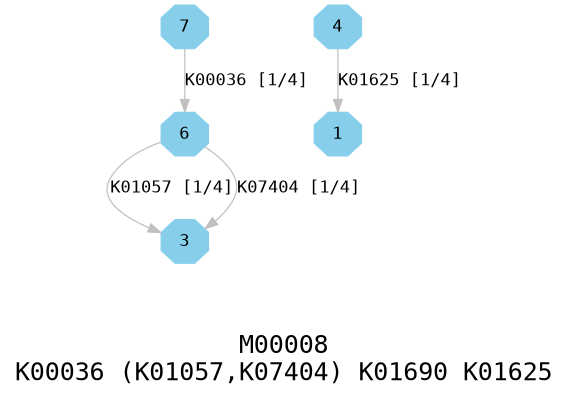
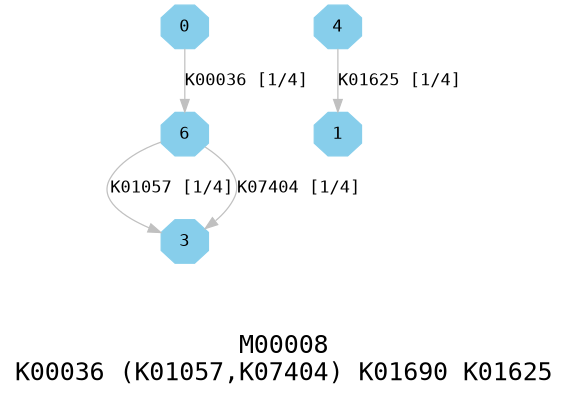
node "7": label "7" -> "0"
